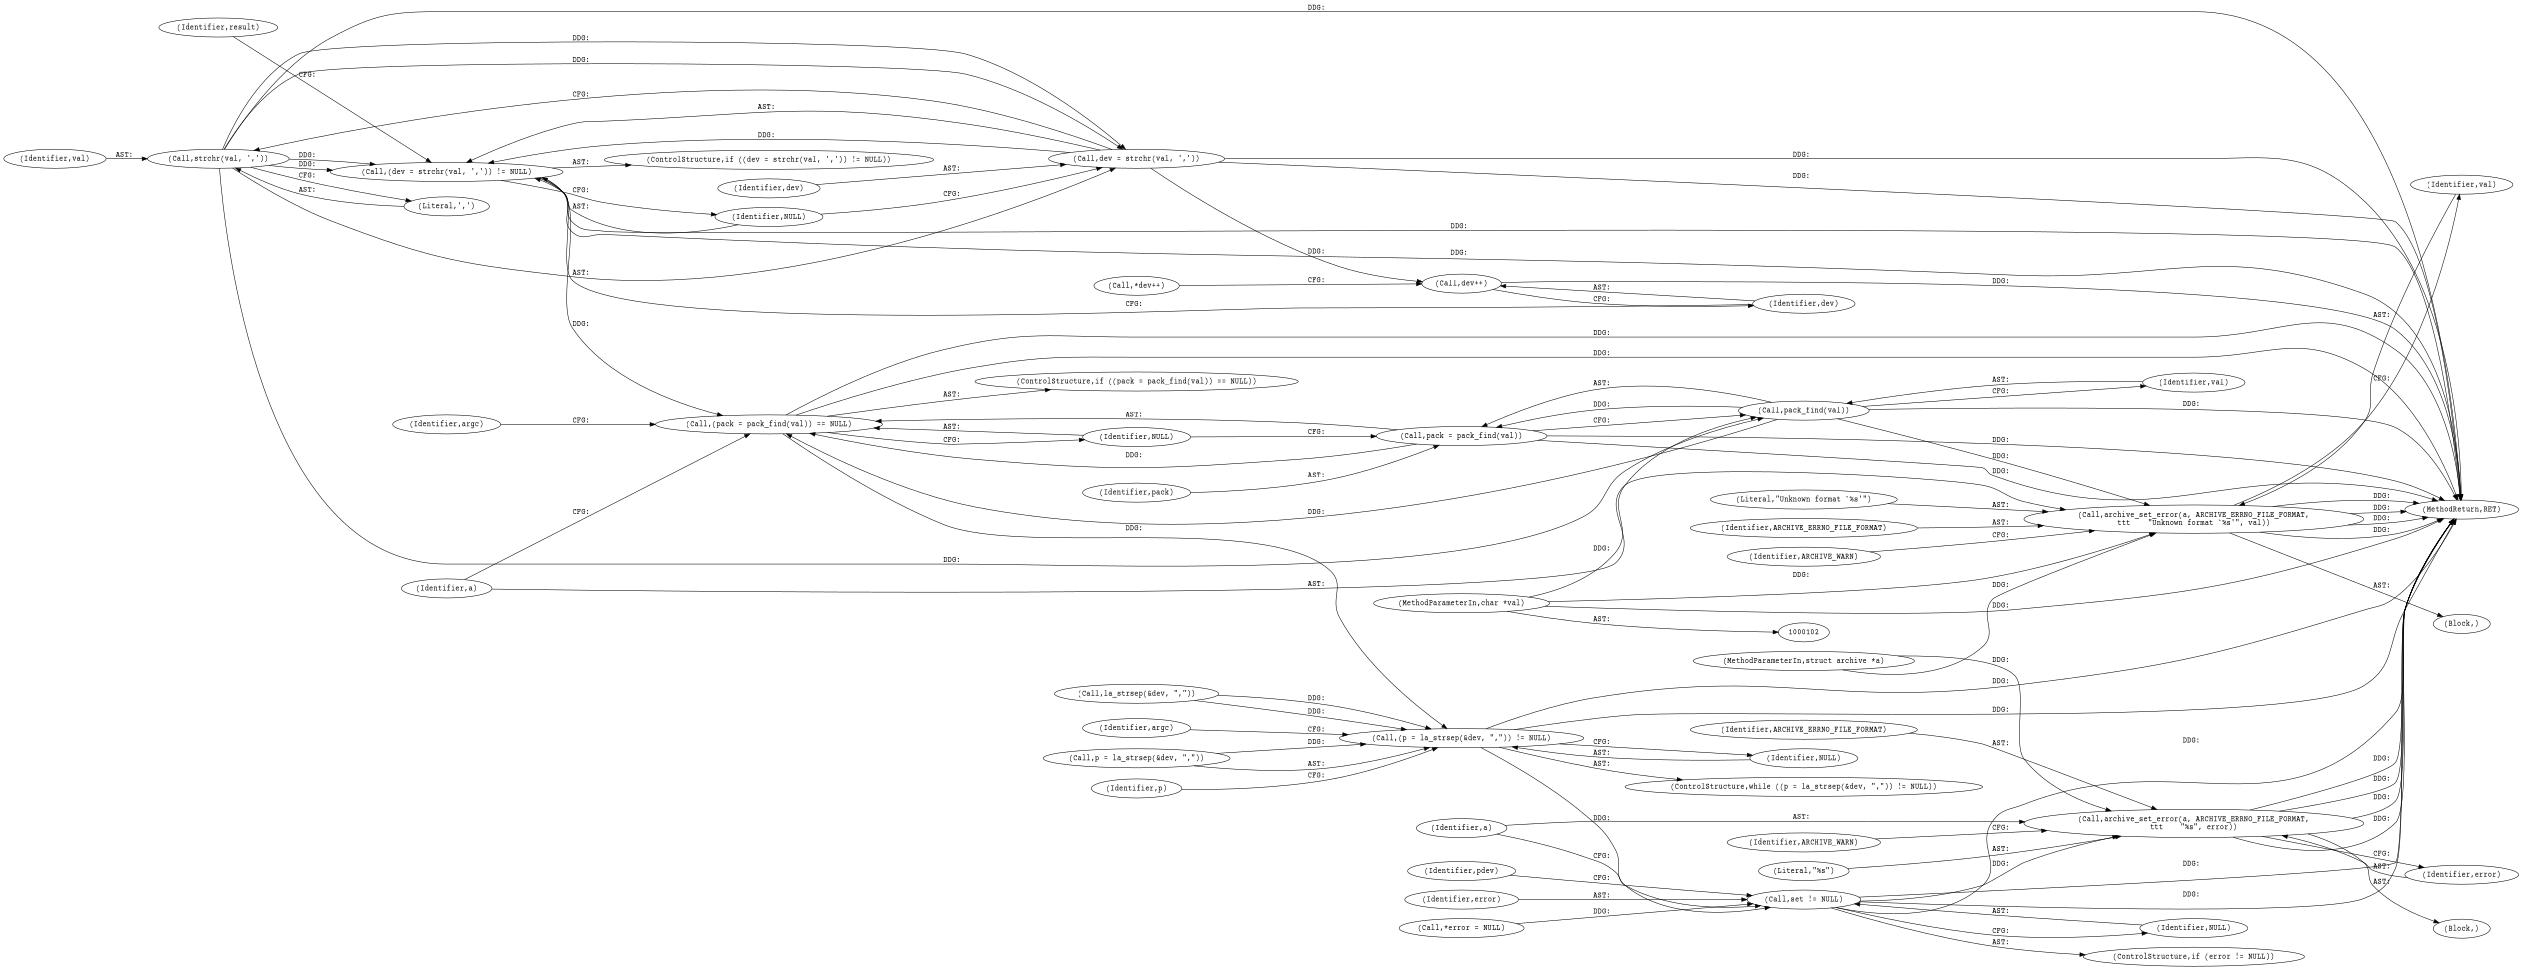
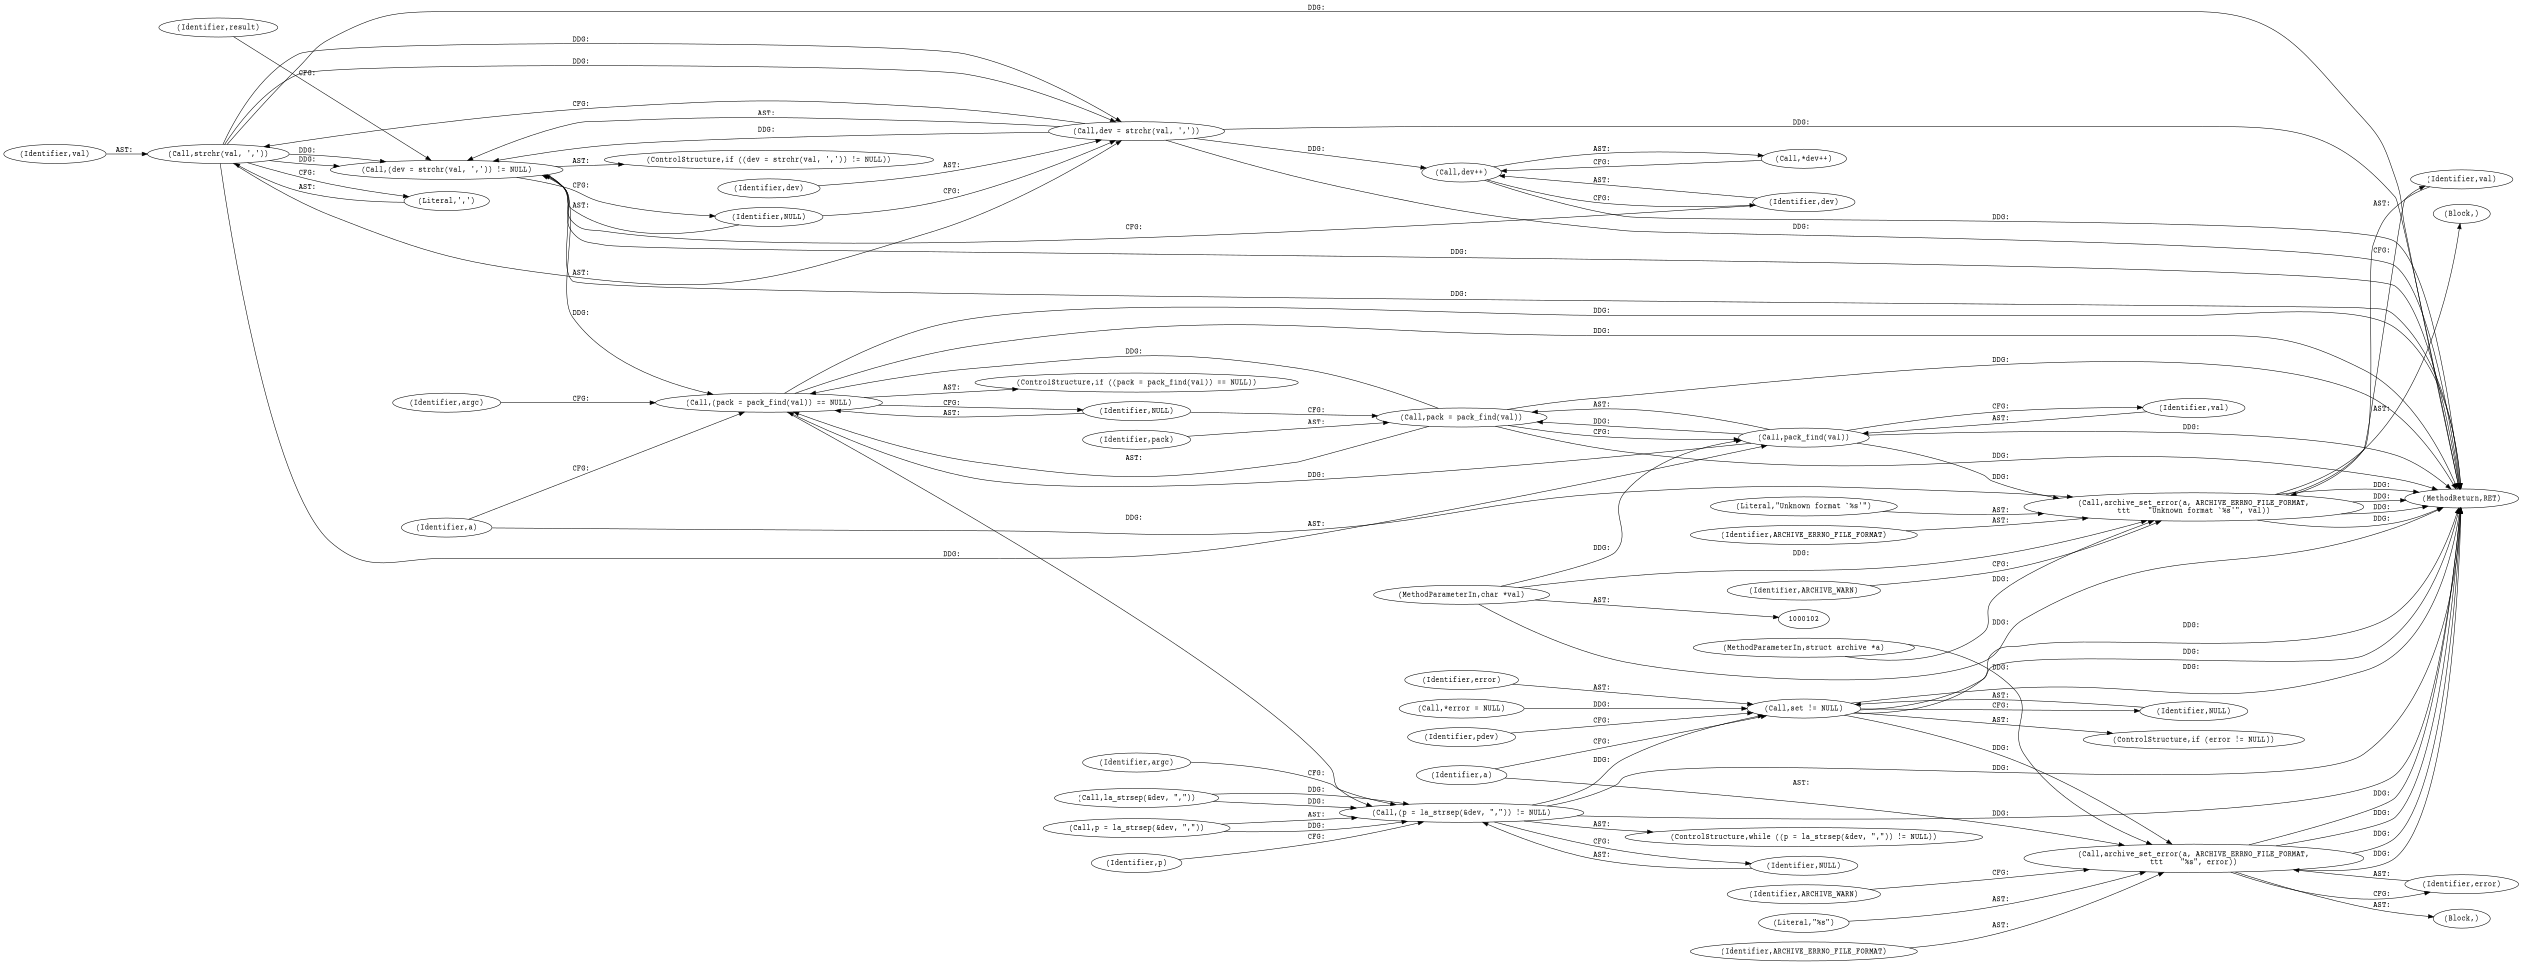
edge "(Call,dev++)" -> "(Call,*dev++)": added, label "AST:"
